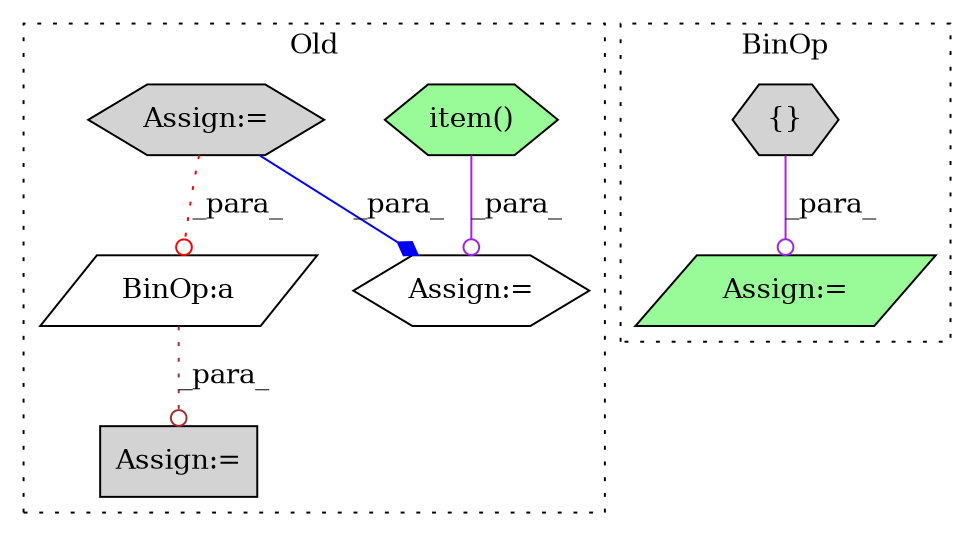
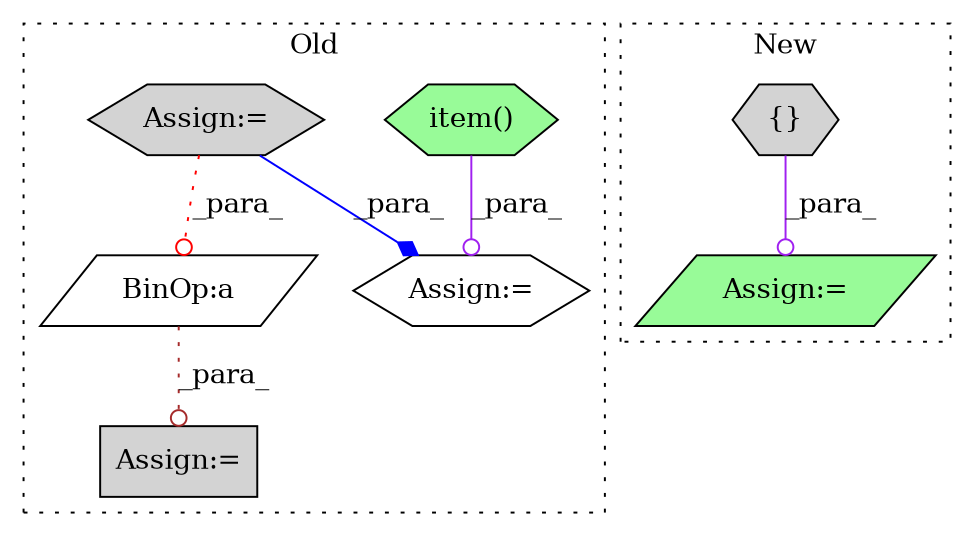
cluster "BinOp": label "BinOp" -> "New"
